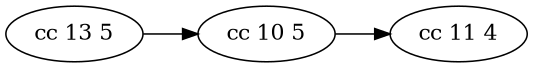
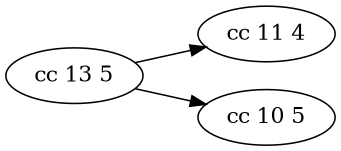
edge "cc 10 5" -> "cc 11 4": now "cc 13 5" -> "cc 11 4"
